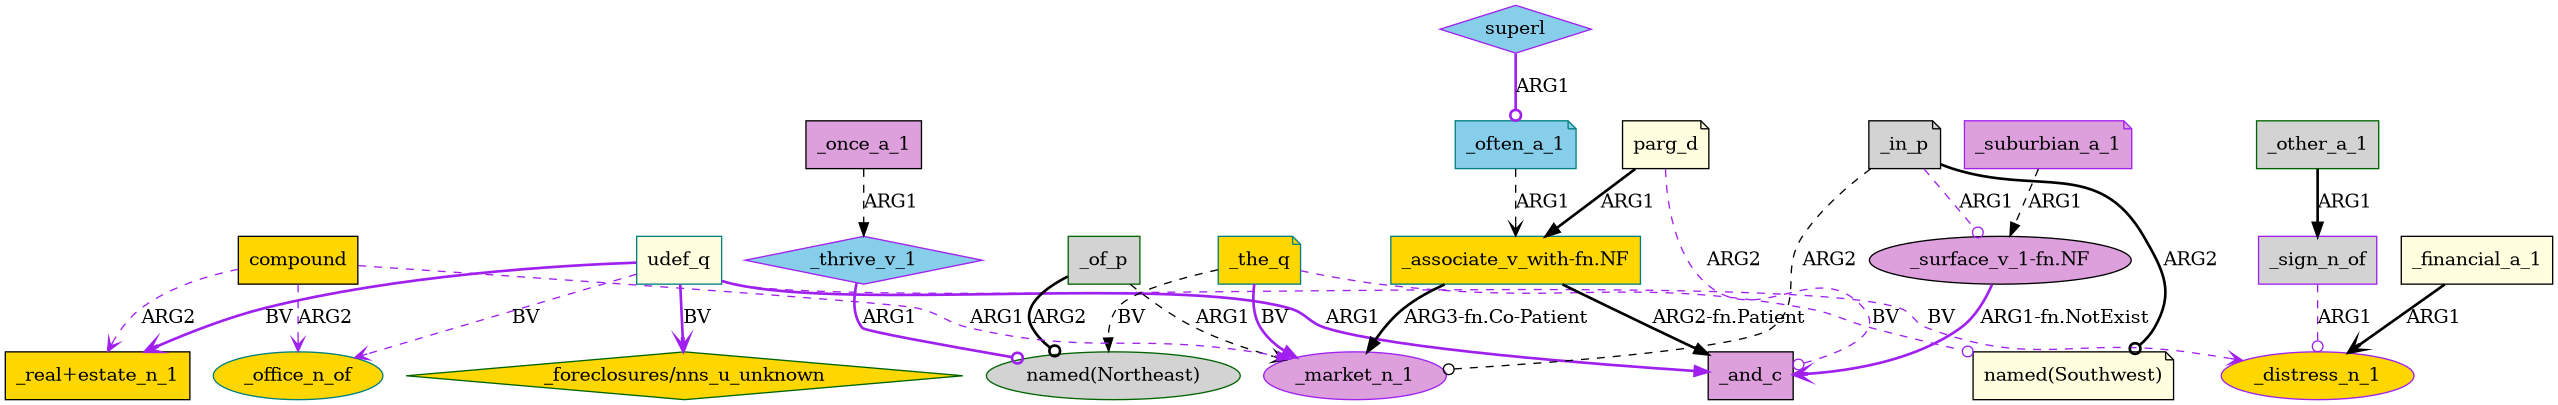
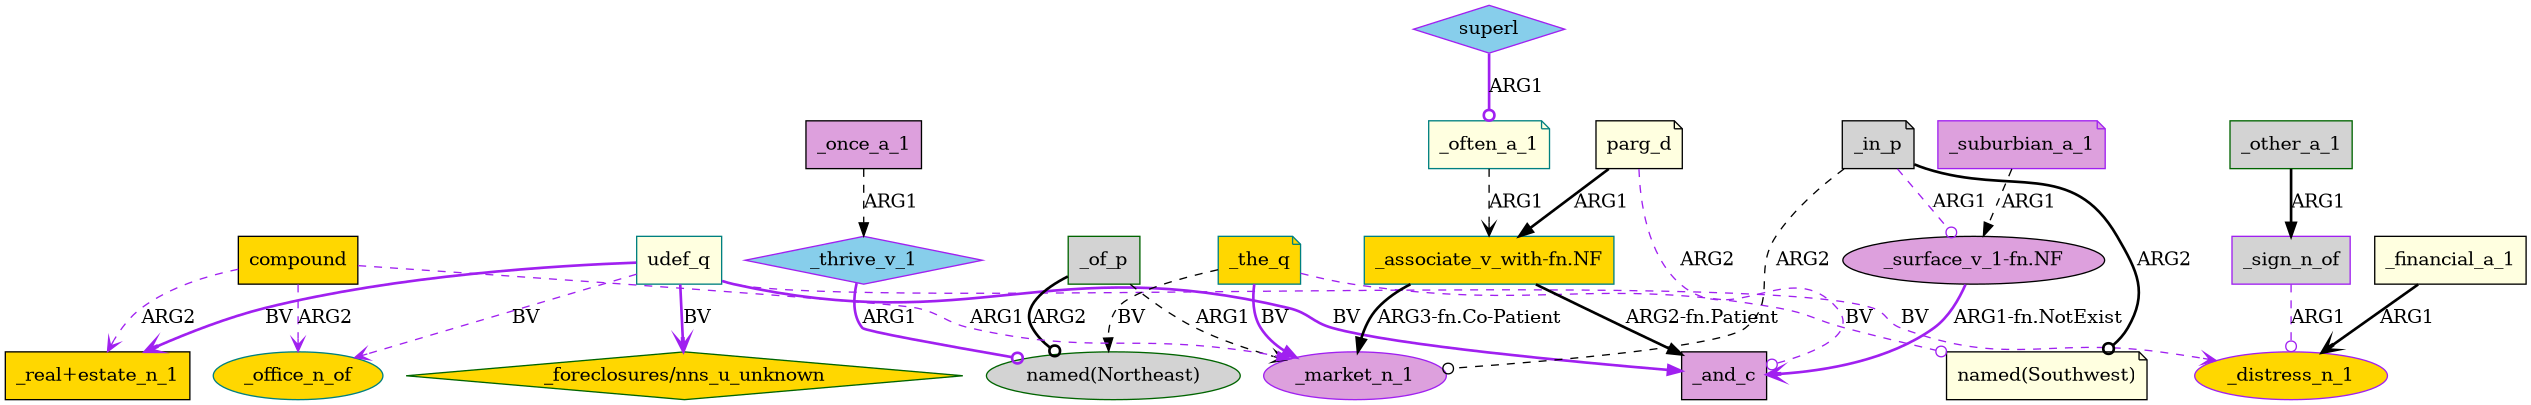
node "_often_a_1": fillcolor skyblue -> lightyellow
edge "udef_q" -> "_and_c": label "ARG1" -> "BV"
